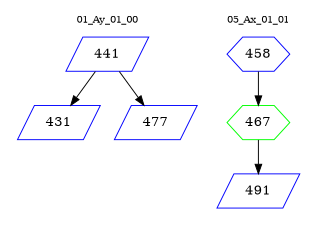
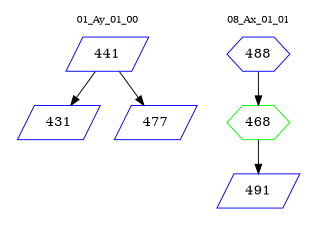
cluster "05_Ax_01_01": label "05_Ax_01_01" -> "08_Ax_01_01"
node "458": label "458" -> "488"
node "467": label "467" -> "468"
